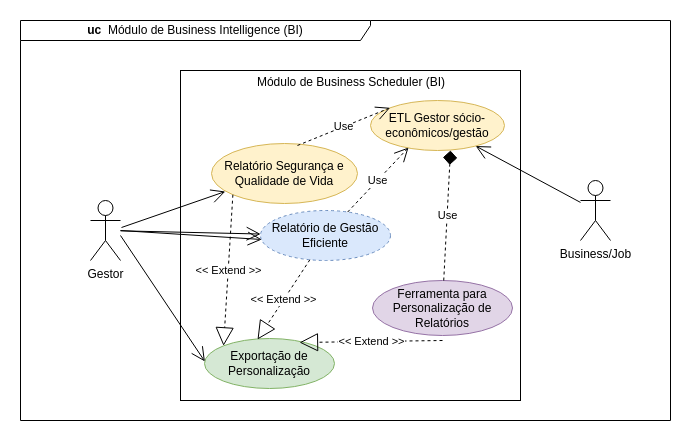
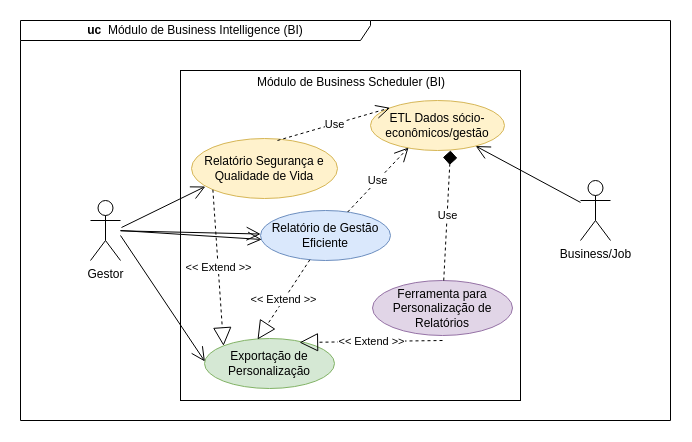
node "ETL Gestor sócio-econômicos/gestão": label "ETL Gestor sócio-econômicos/gestão" -> "ETL Dados sócio-econômicos/gestão"
node "Relatório Segurança e Qualidade de Vida": moved (285, 174) -> (265, 169)
node "Relatório de Gestão Eficiente": style dashed -> solid
